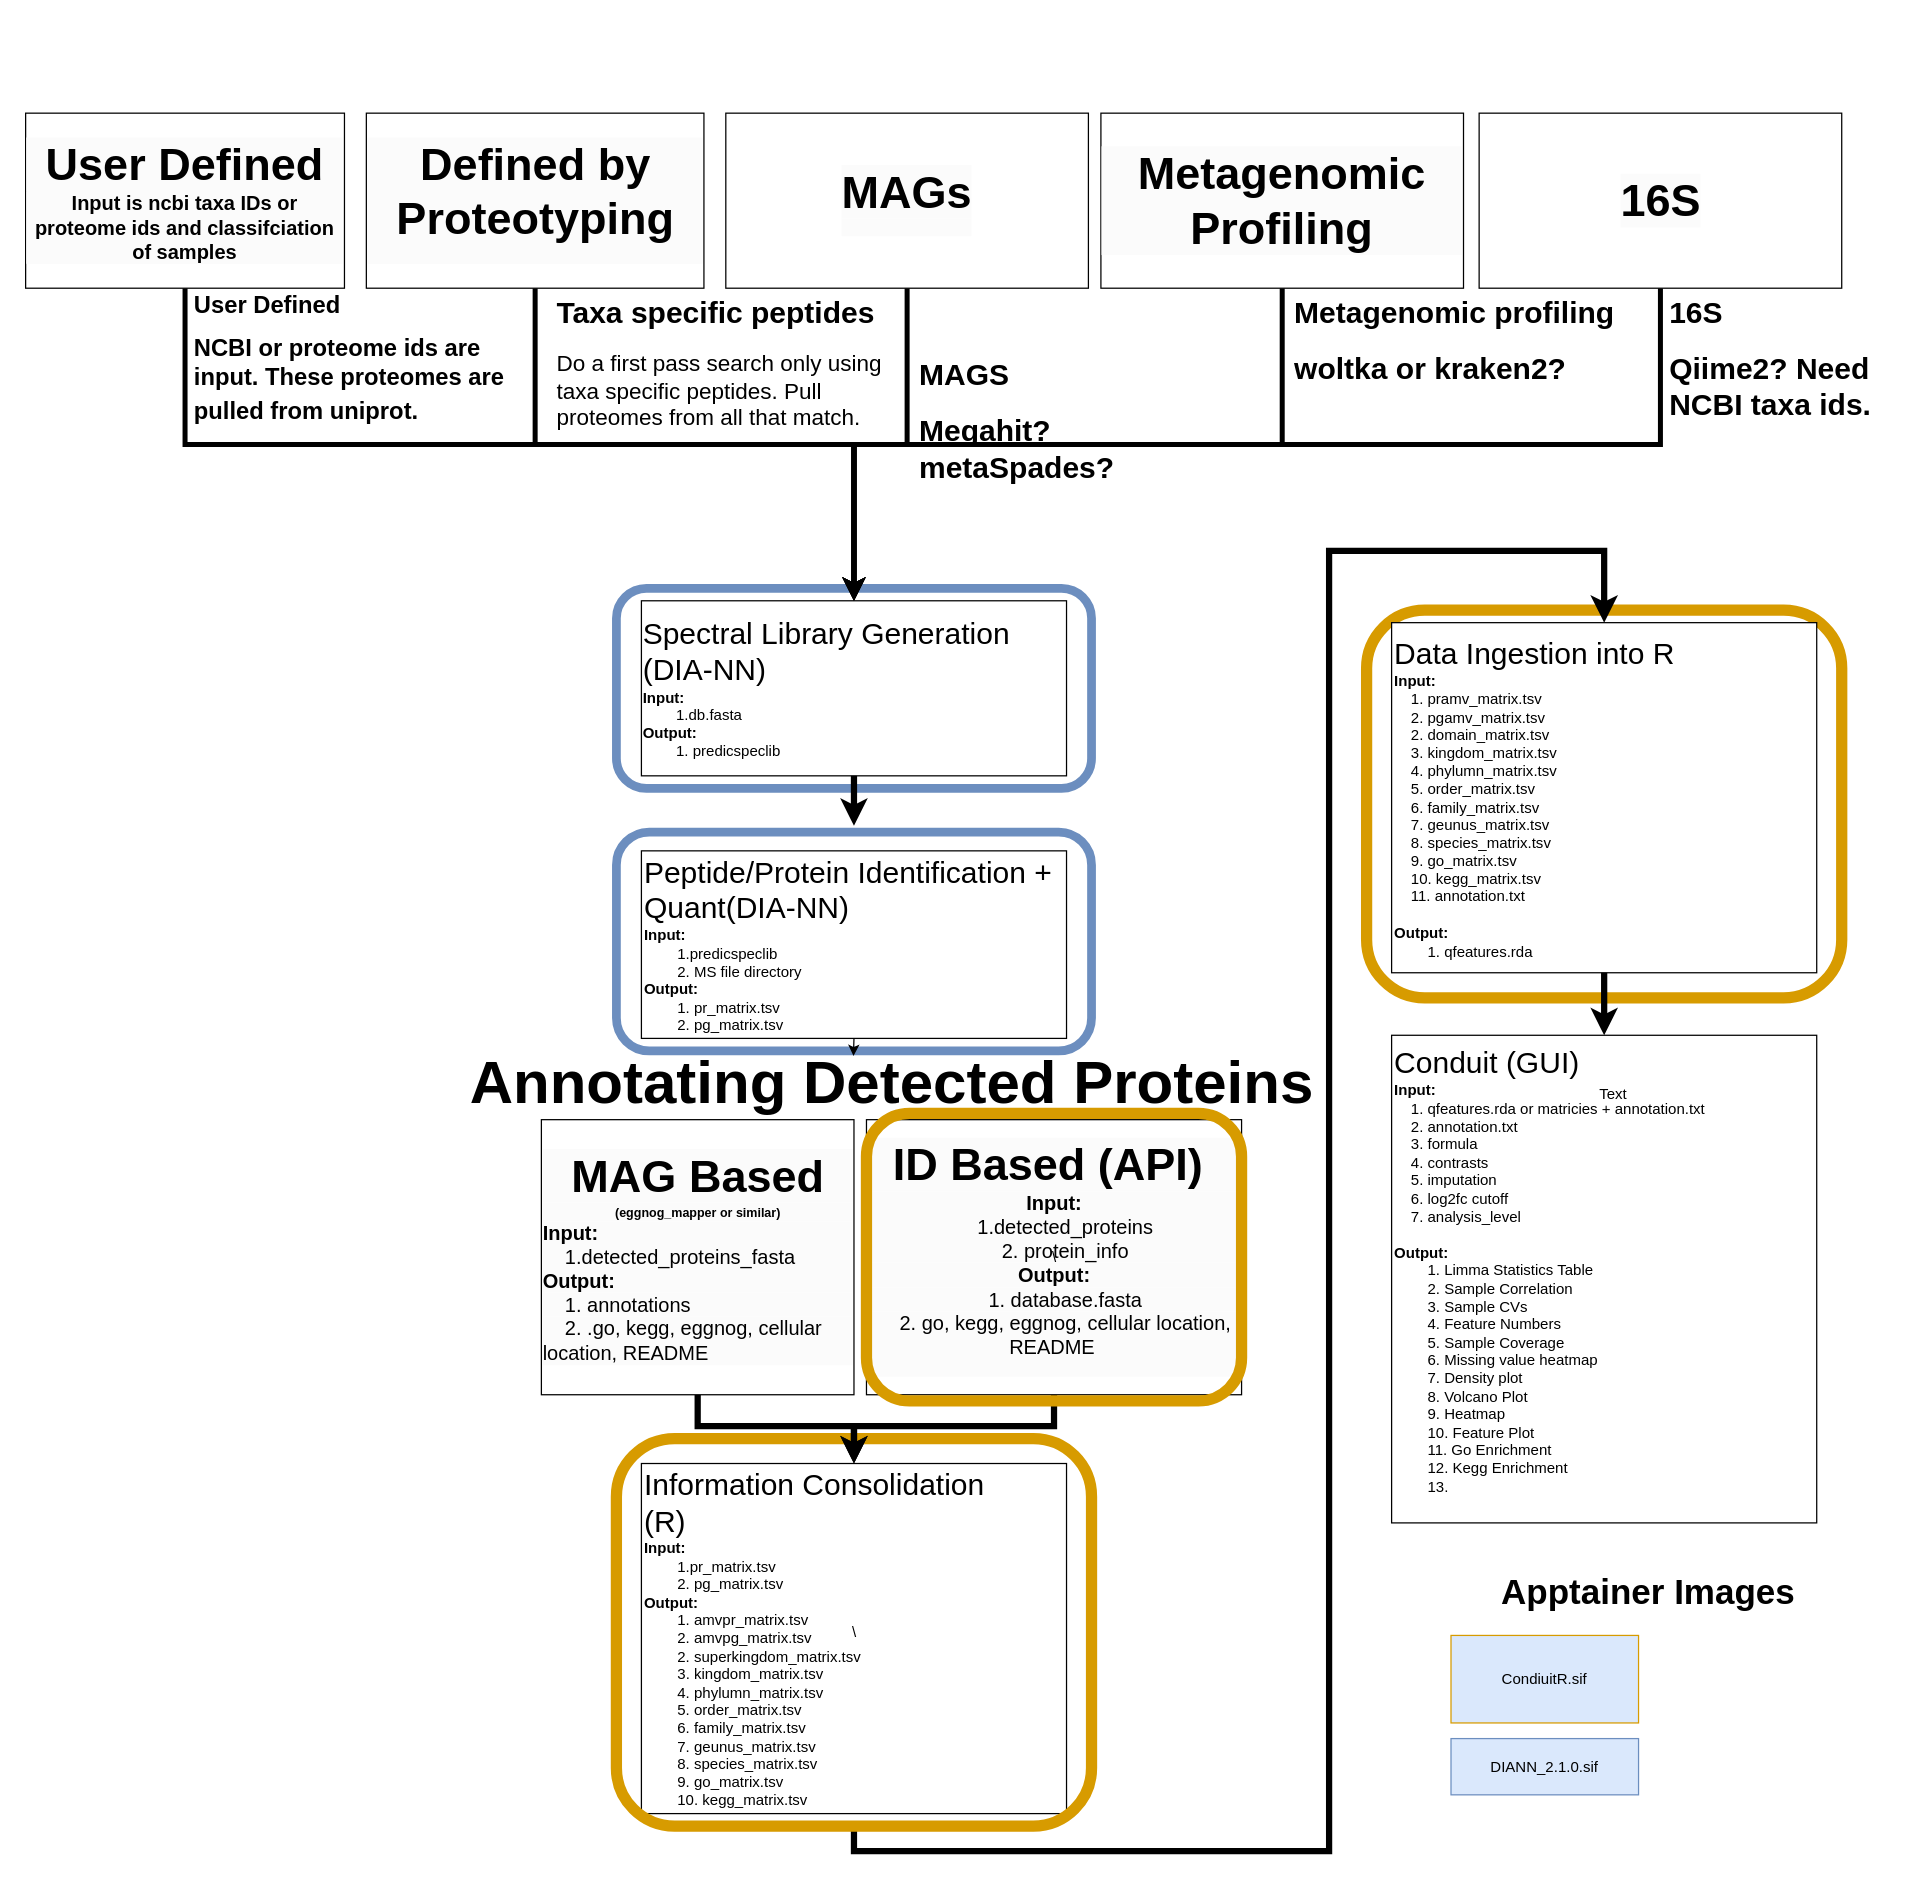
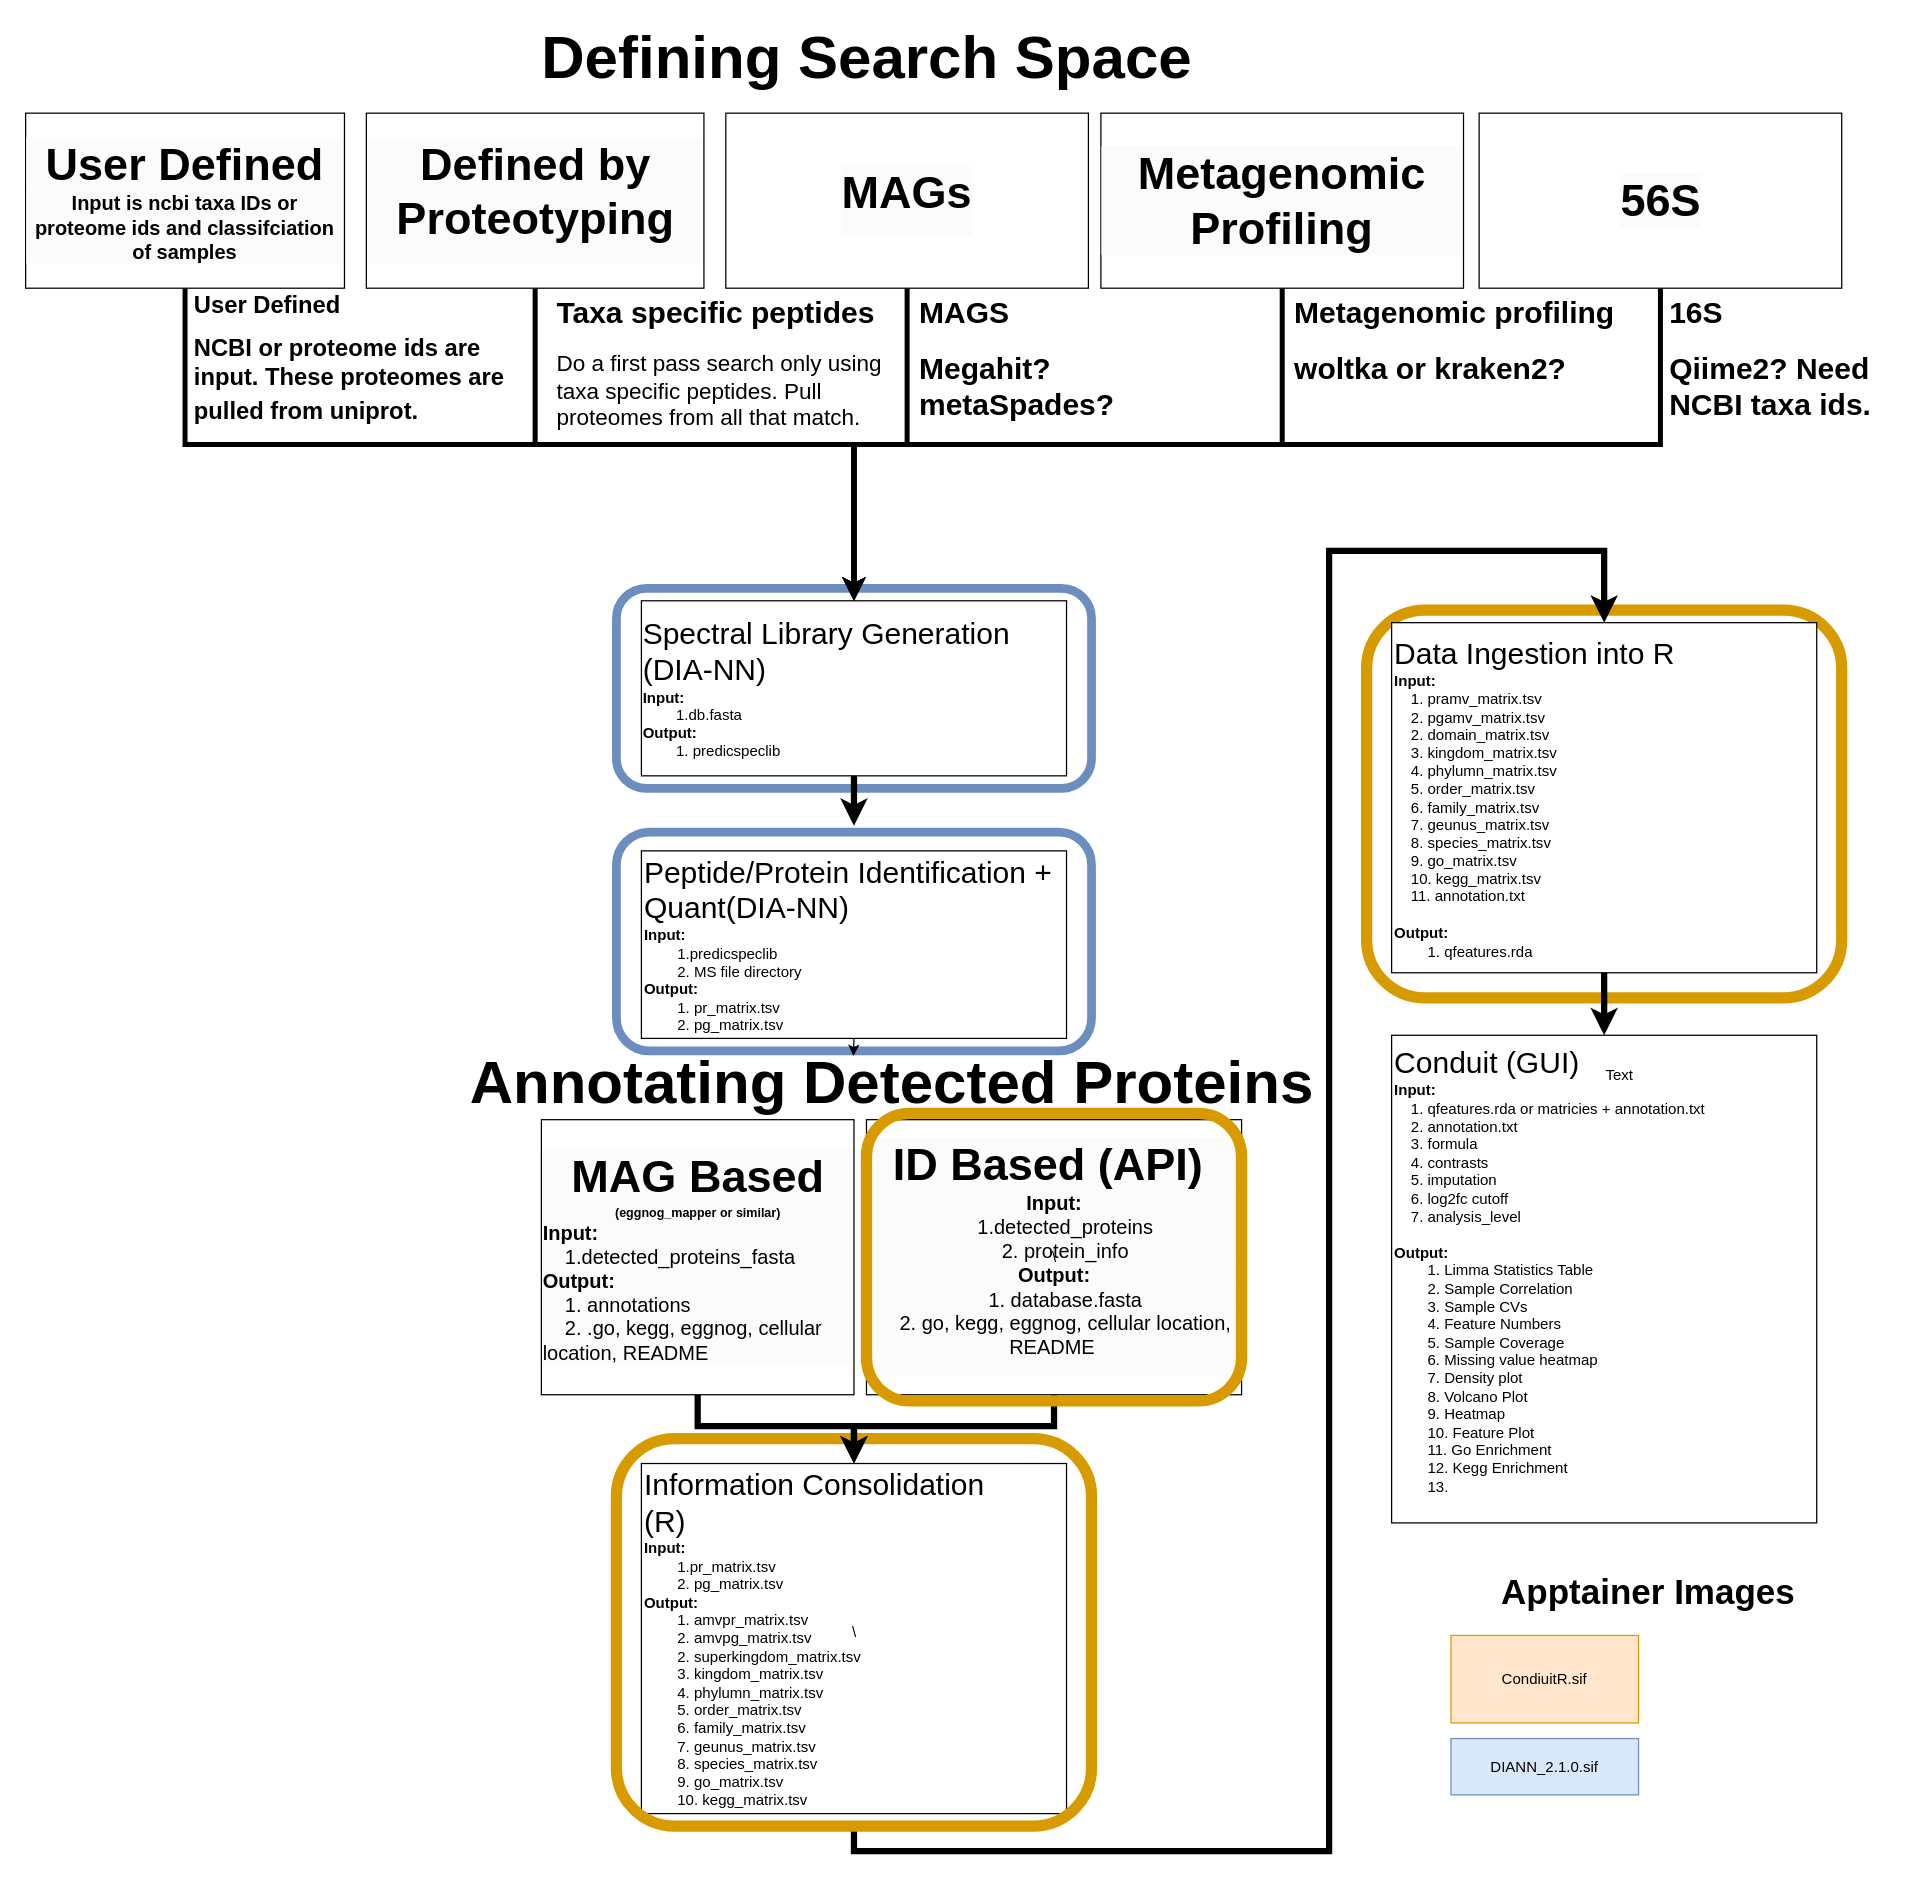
node "Defining Search Space": added
node "16S": label "16S" -> "56S"
node "MAGSMegahit? metaSpades?": moved (1082, 426) -> (1082, 363)
node "Text": moved (1613, 1094) -> (1619, 1076)
node "CondiuitR.sif": fillcolor #dae8fc -> #ffe6cc
